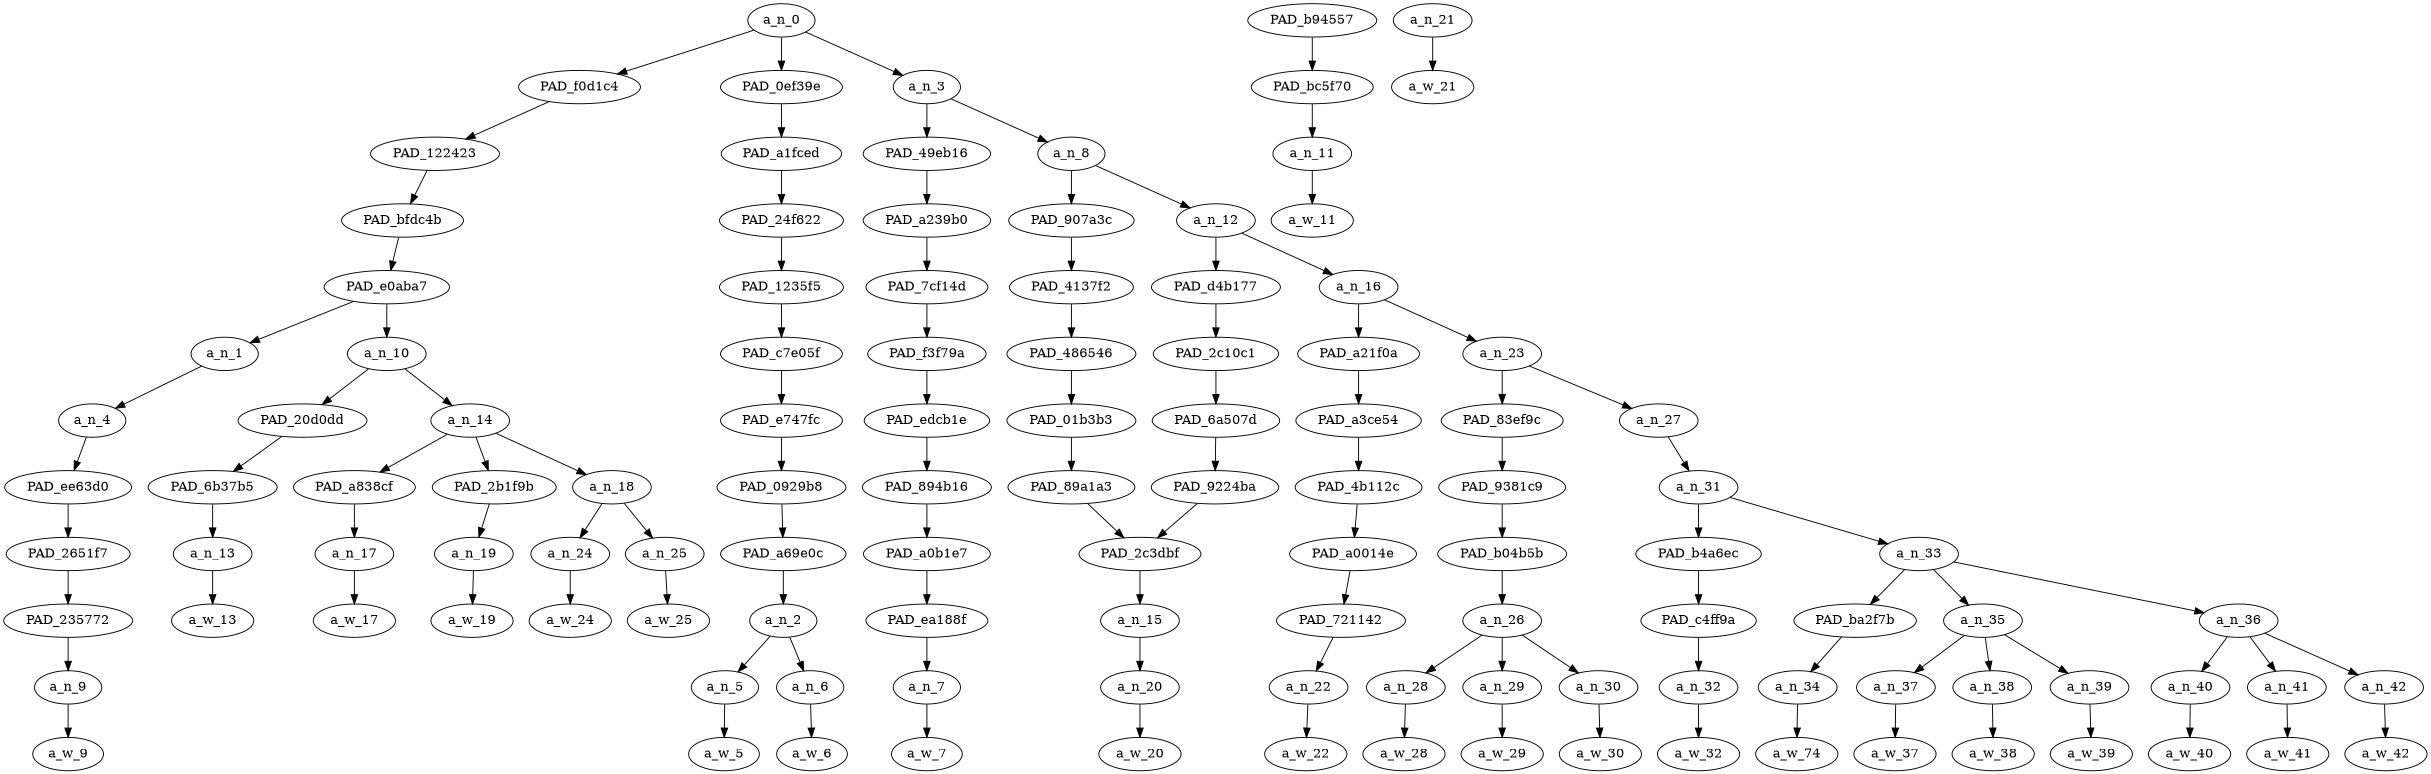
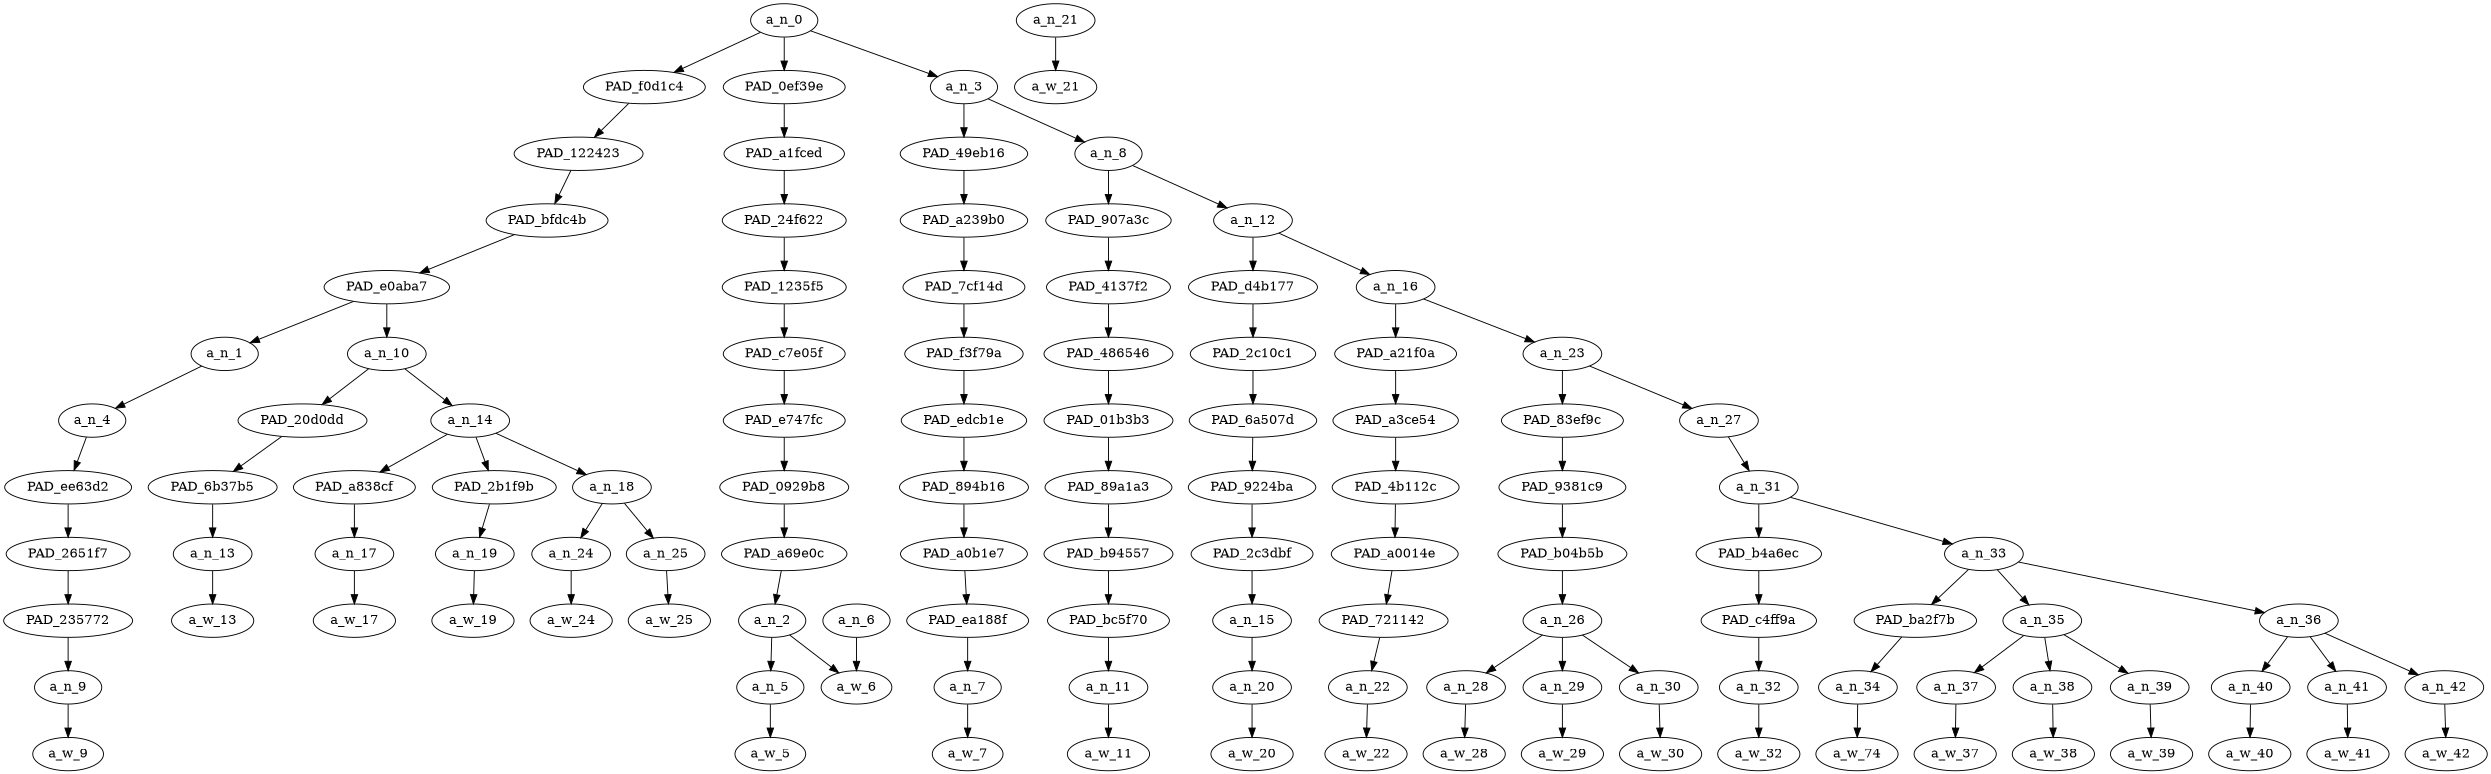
node "PAD_ee63d0": label "PAD_ee63d0" -> "PAD_ee63d2"
edge "PAD_89a1a3" -> "PAD_2c3dbf": now "PAD_89a1a3" -> "PAD_b94557"
edge "a_n_2" -> "a_n_6": now "a_n_2" -> "a_w_6"
